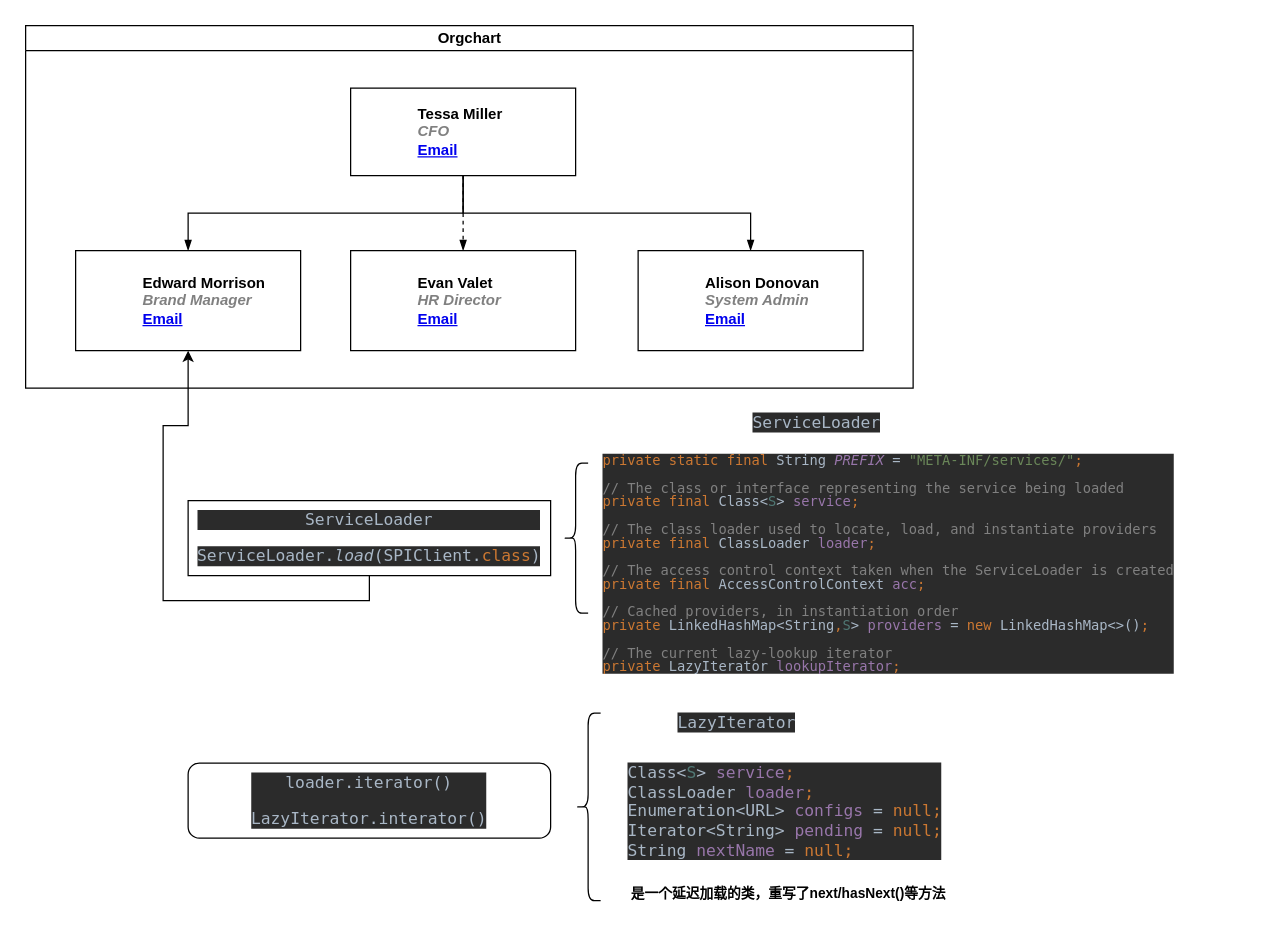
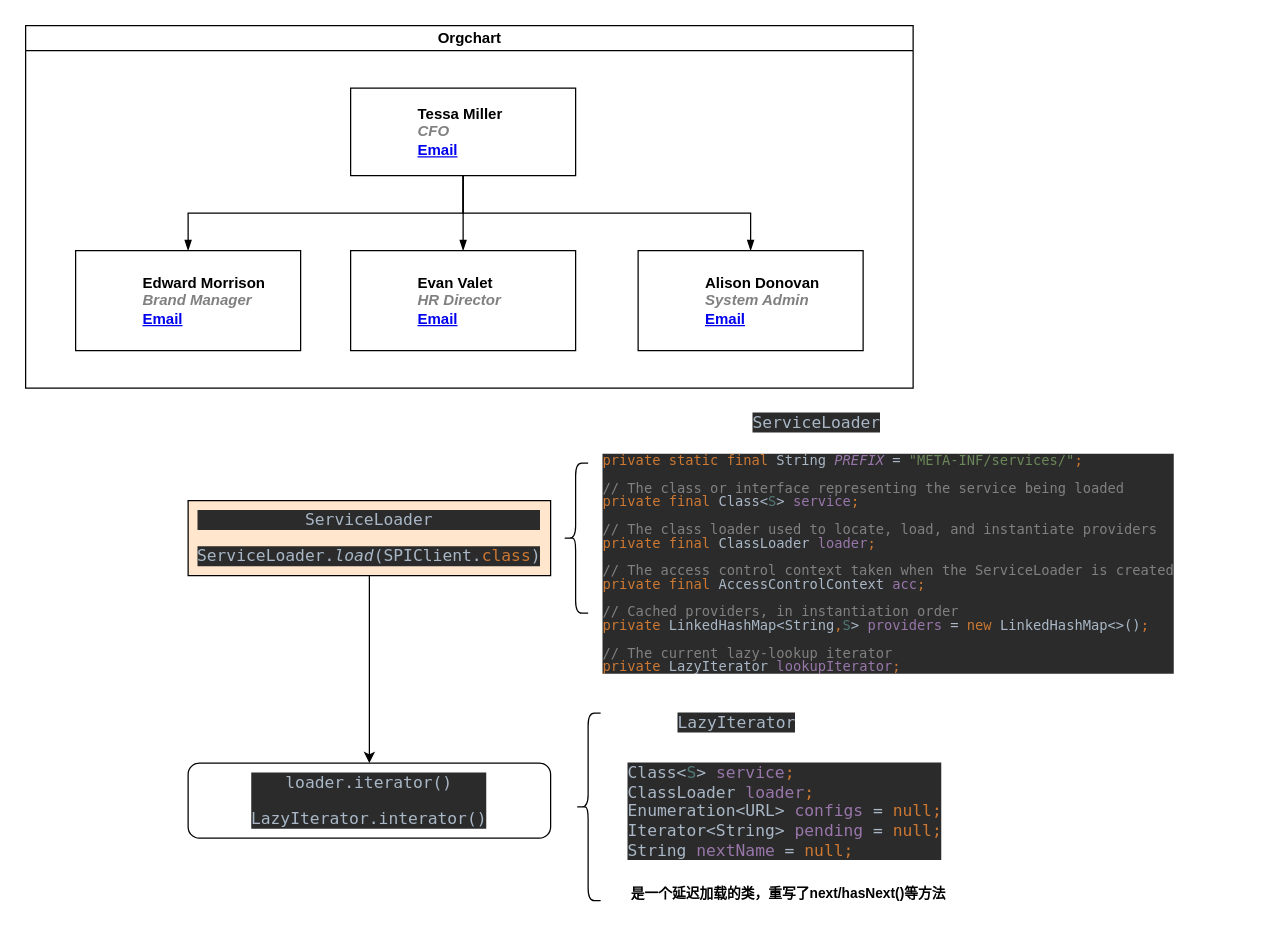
edge "Tessa Miller CFO Email" -> "Evan Valet HR Director Email": style dashed -> solid
node "ServiceLoaderServiceLoader.load(SPIClient.class)": fillcolor #ffffff -> #ffe6cc
edge "ServiceLoaderServiceLoader.load(SPIClient.class)" -> "Edward Morrison Brand Manager Email": now "ServiceLoaderServiceLoader.load(SPIClient.class)" -> "loader.iterator()LazyIterator.interator()"
